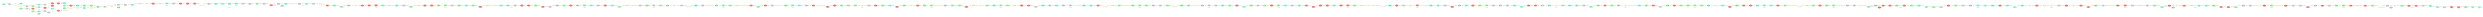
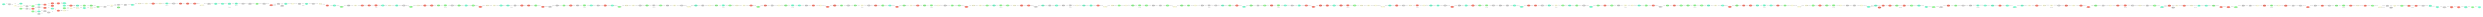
node "_mul2": fillcolor lightgrey -> salmon
